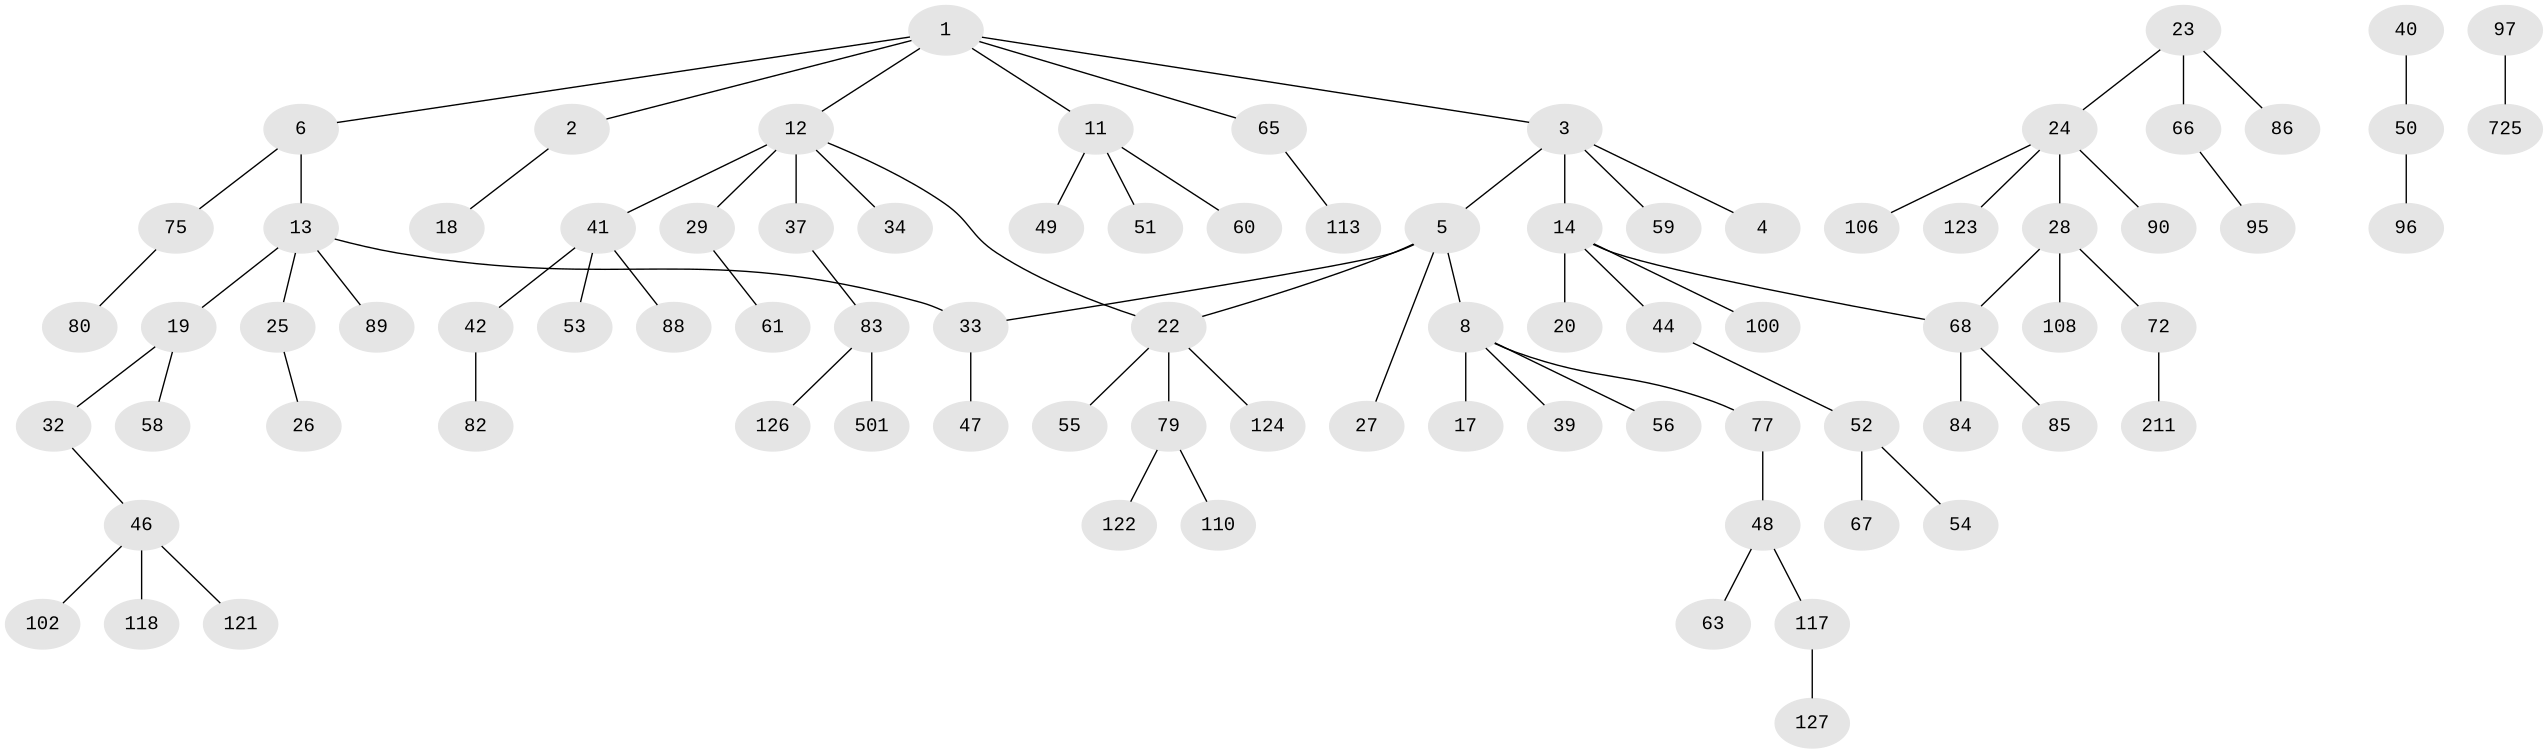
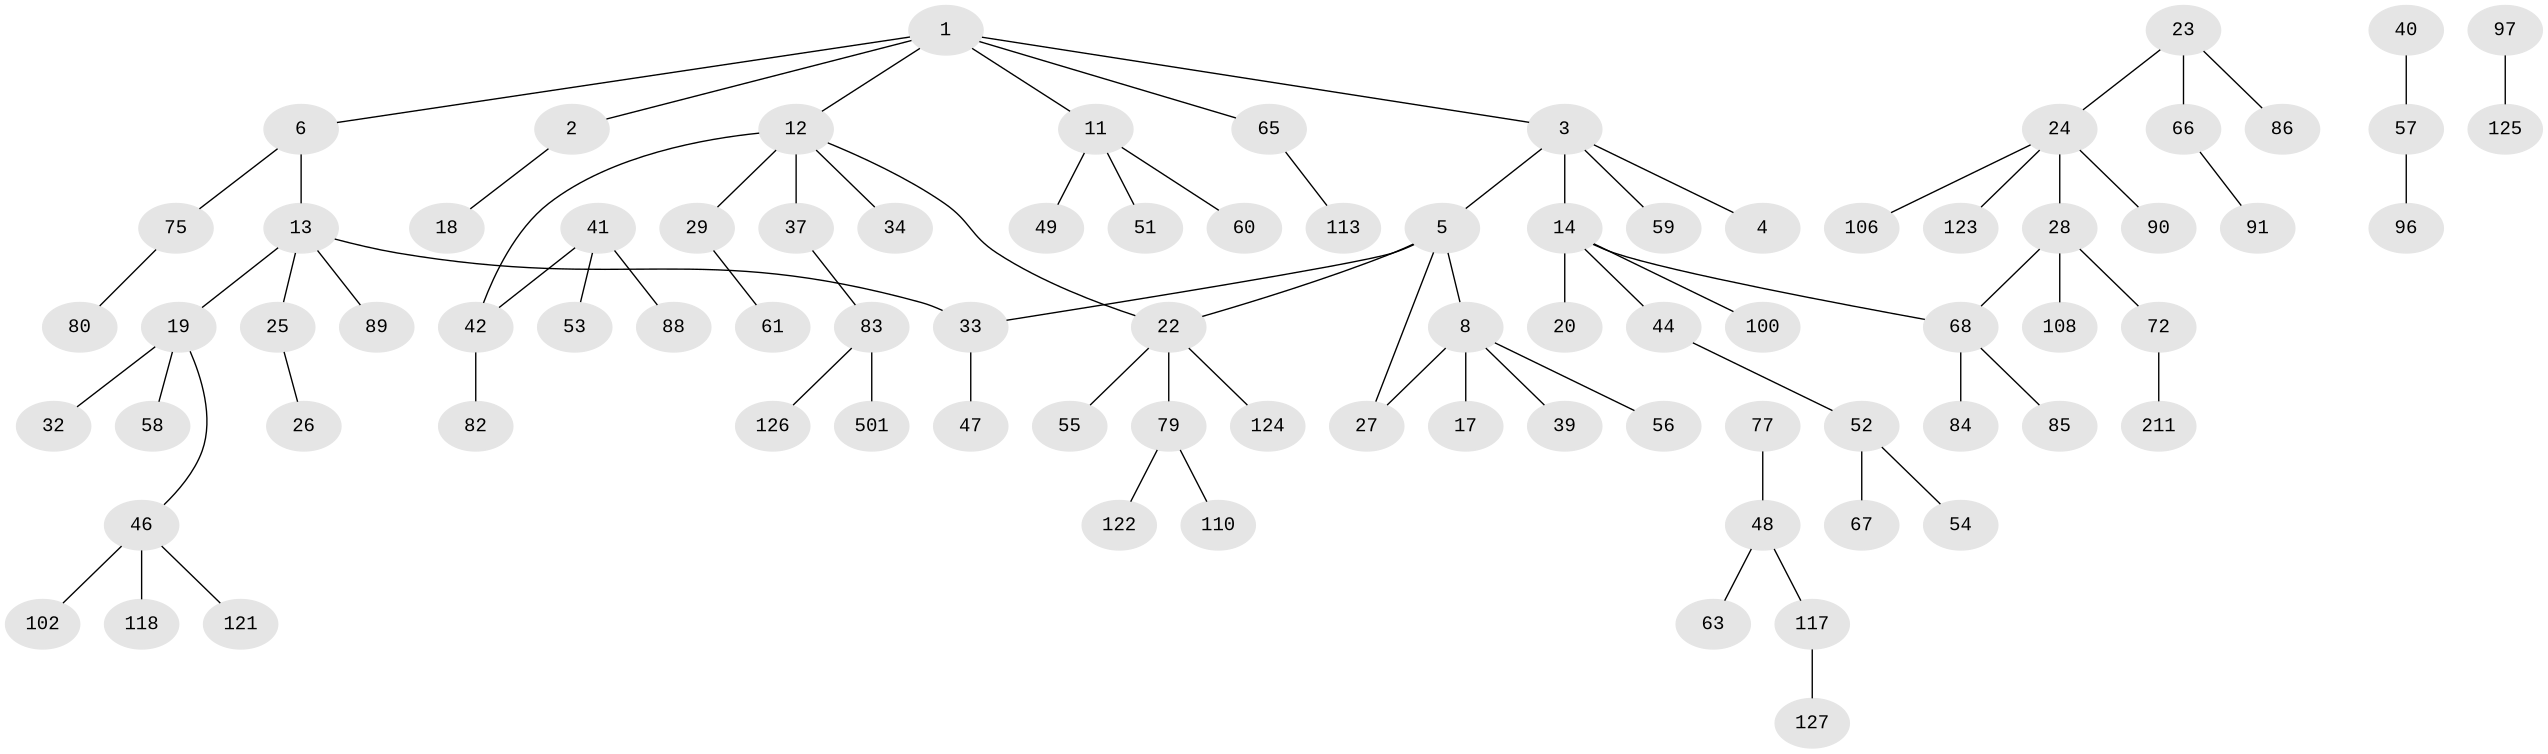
node "50": label "50" -> "57"
node "725": label "725" -> "125"
edge "12" -- "41": now "12" -- "42"
node "95": label "95" -> "91"
edge "8" -- "77": now "8" -- "27"
edge "32" -- "46": now "19" -- "46"
